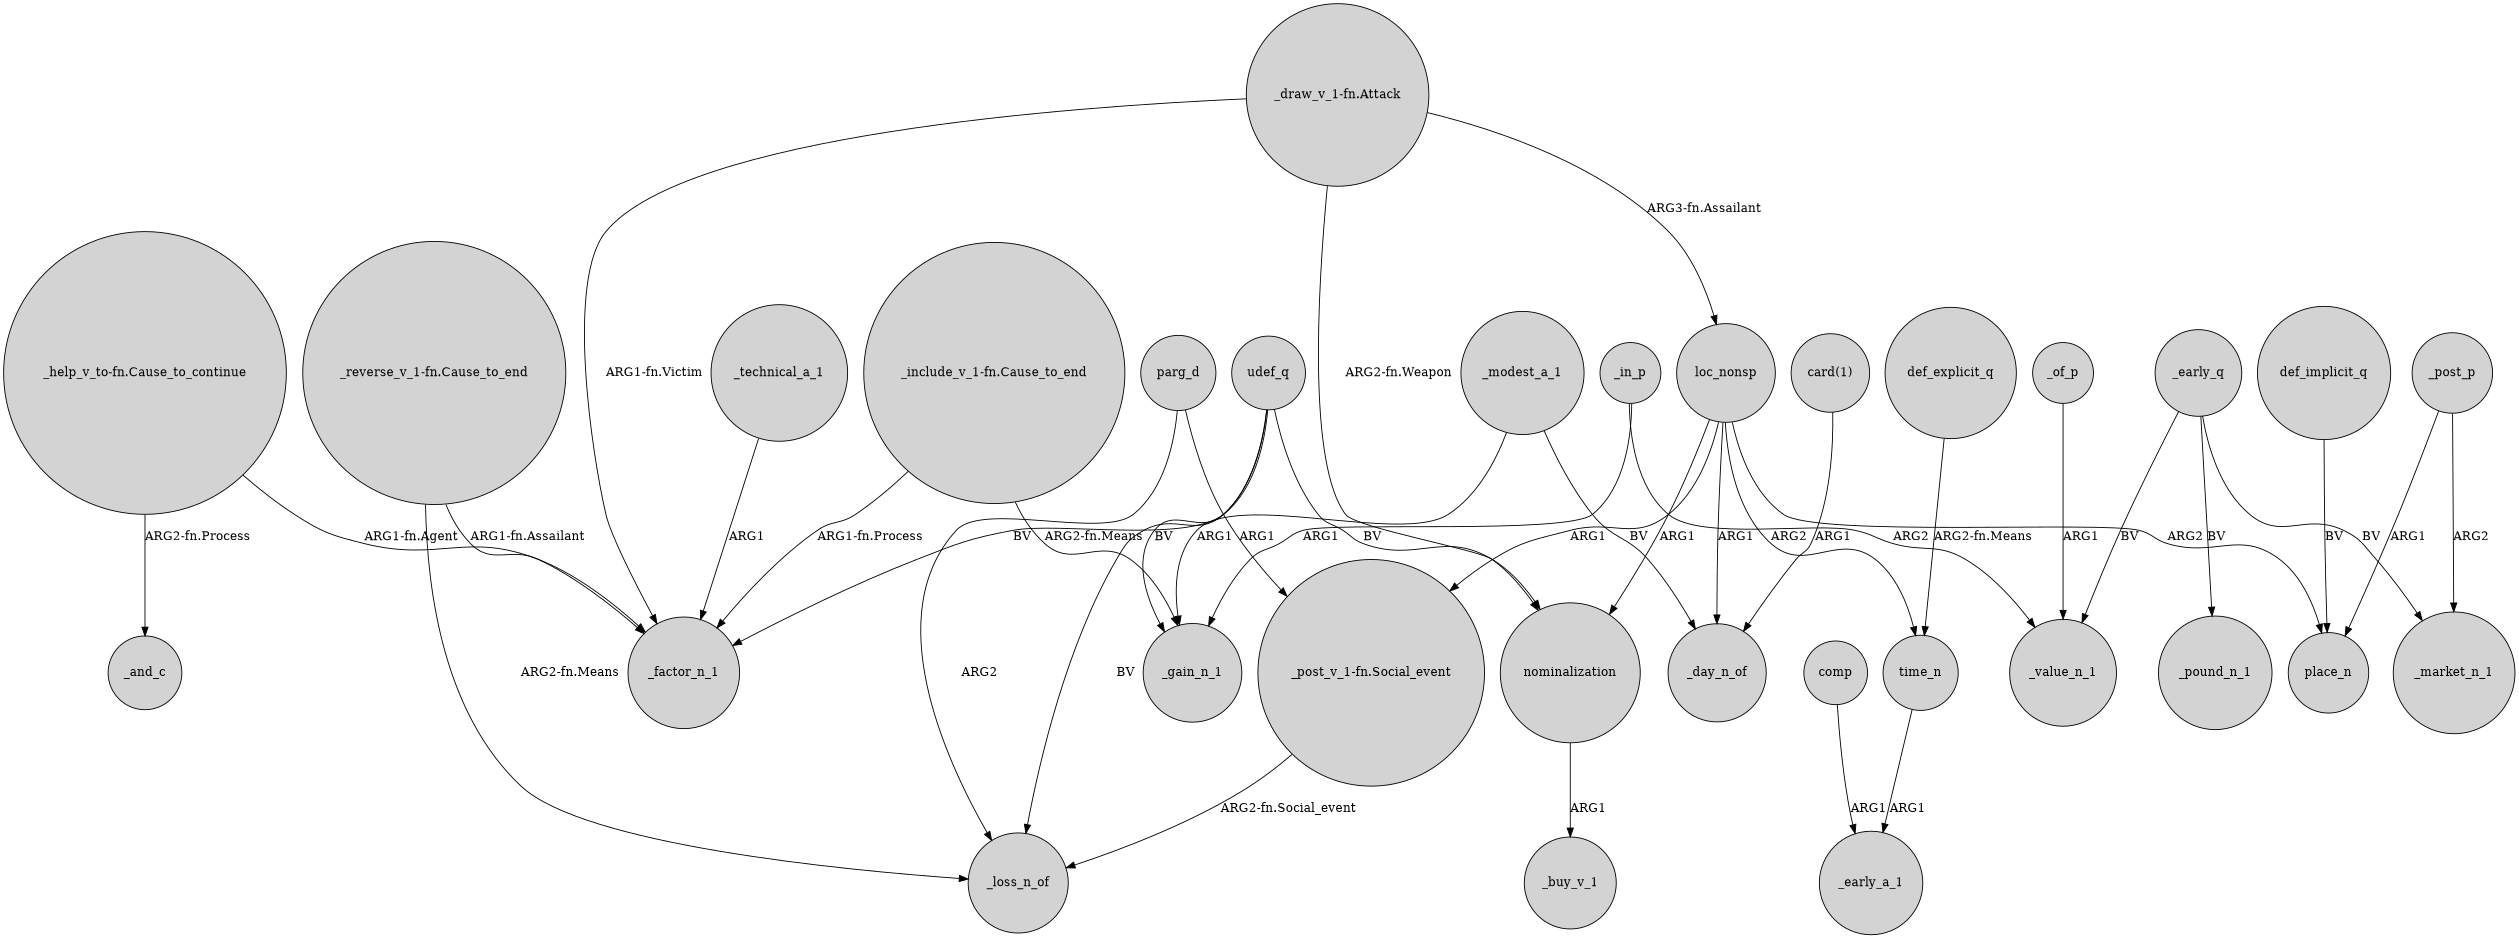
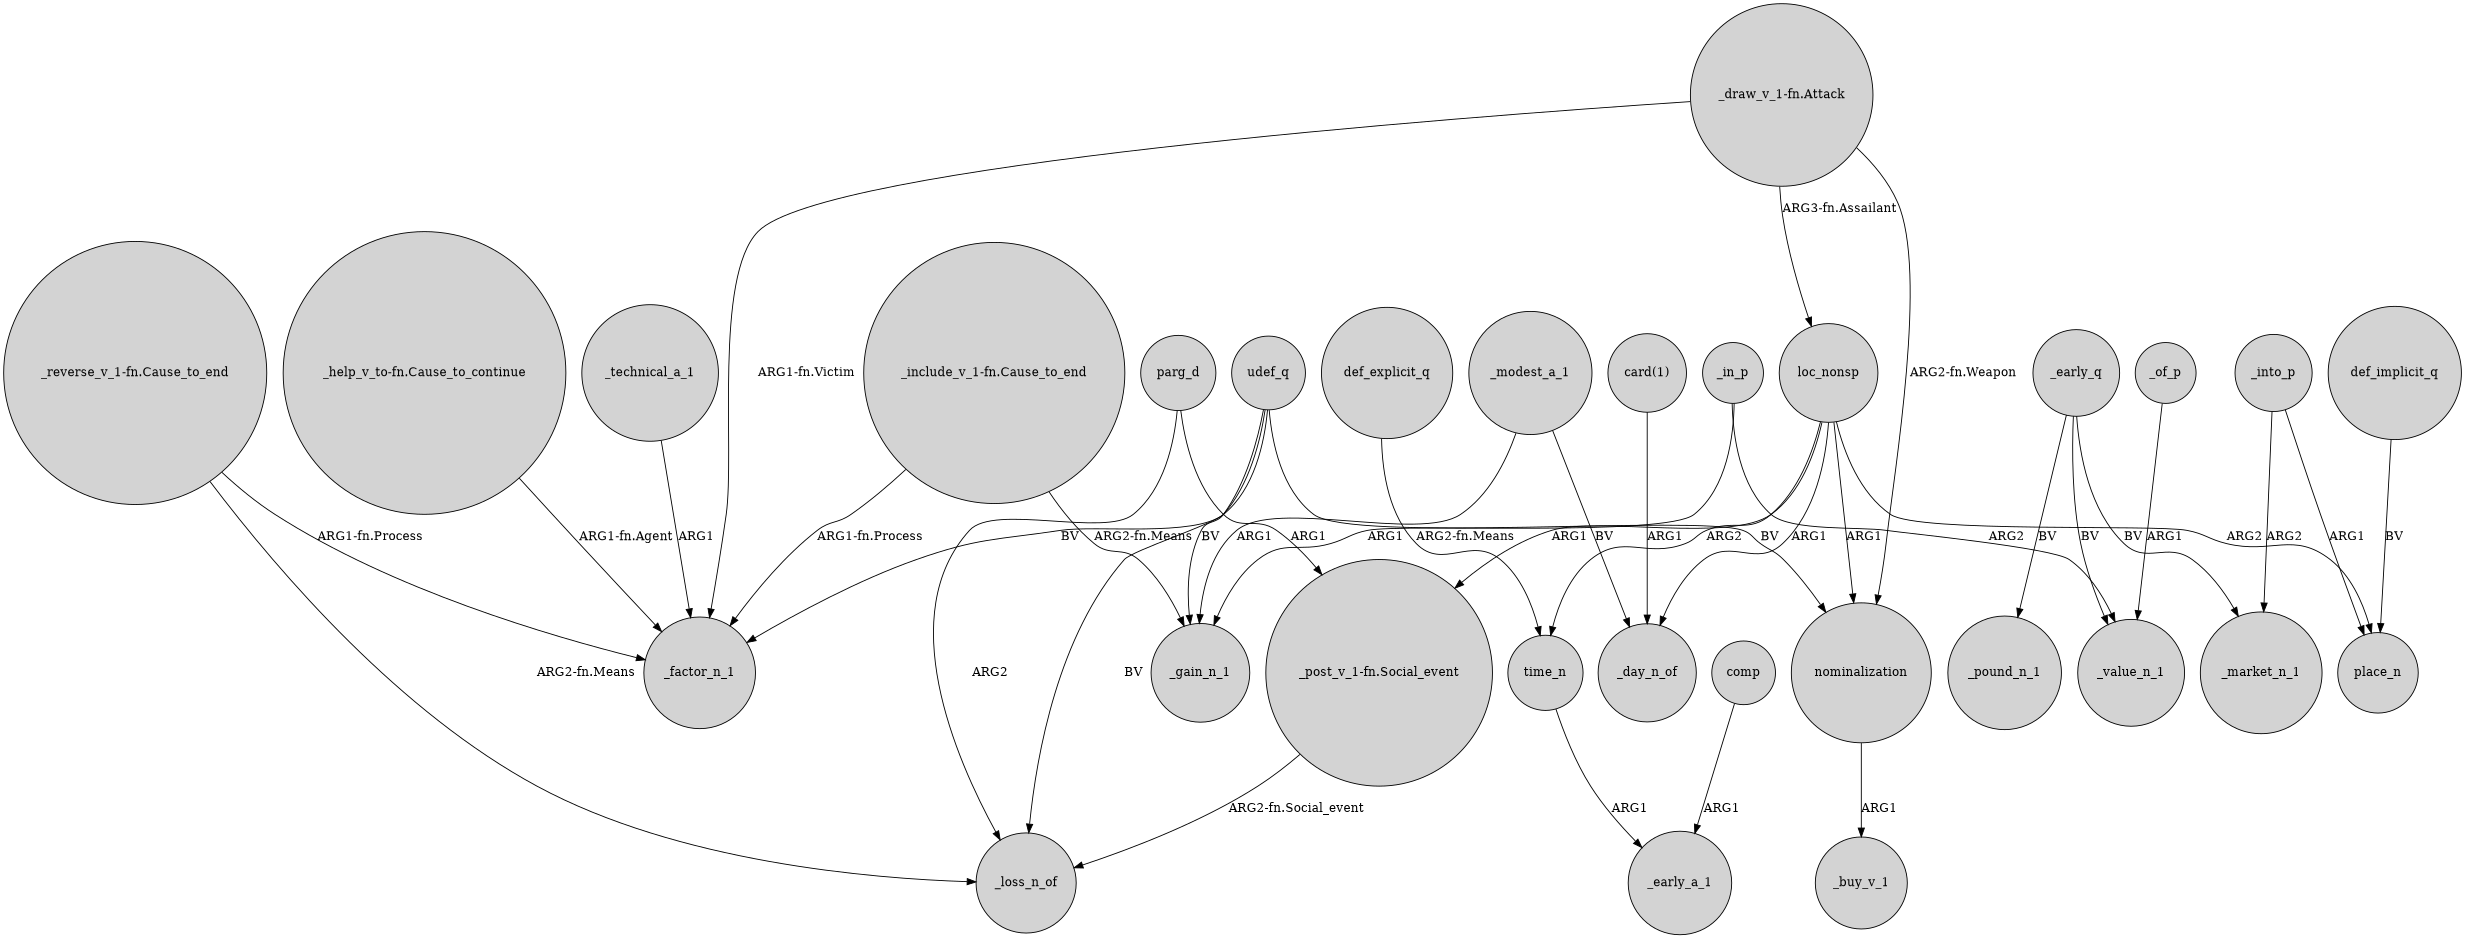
node "_post_p": label "_post_p" -> "_into_p"
edge "_reverse_v_1-fn.Cause_to_end" -> "_factor_n_1": label "ARG1-fn.Assailant" -> "ARG1-fn.Process"
node "_and_c": removed
